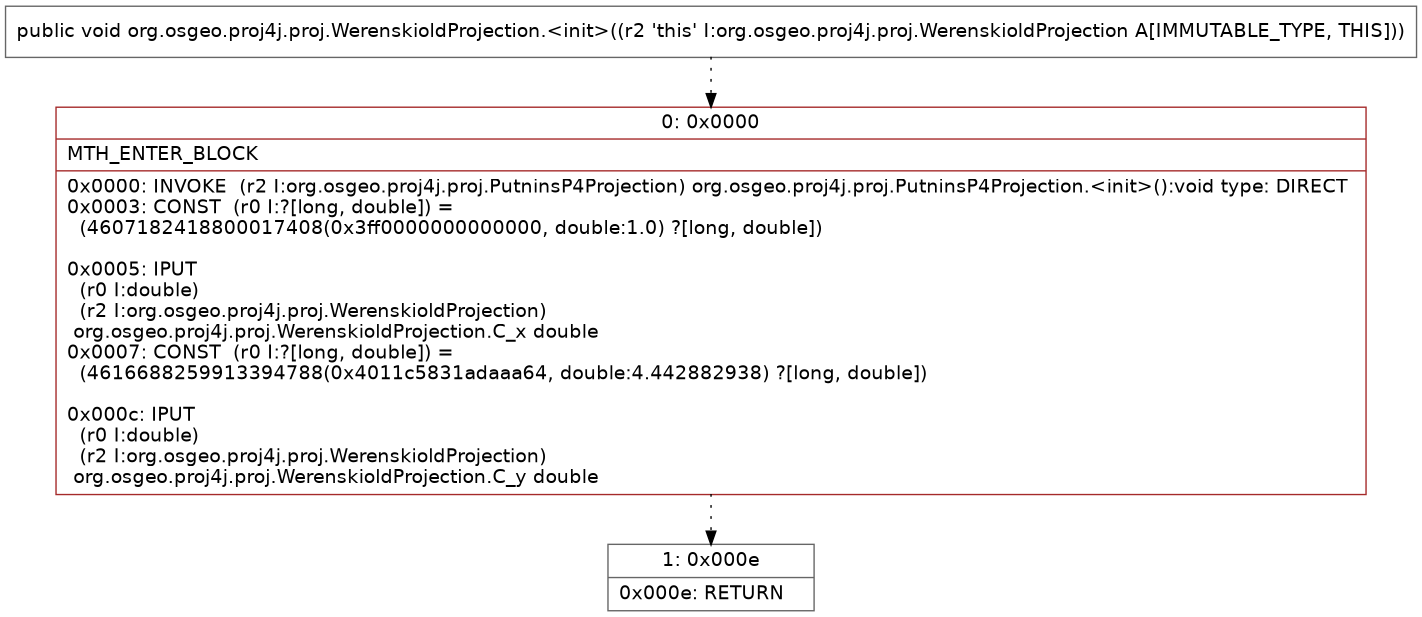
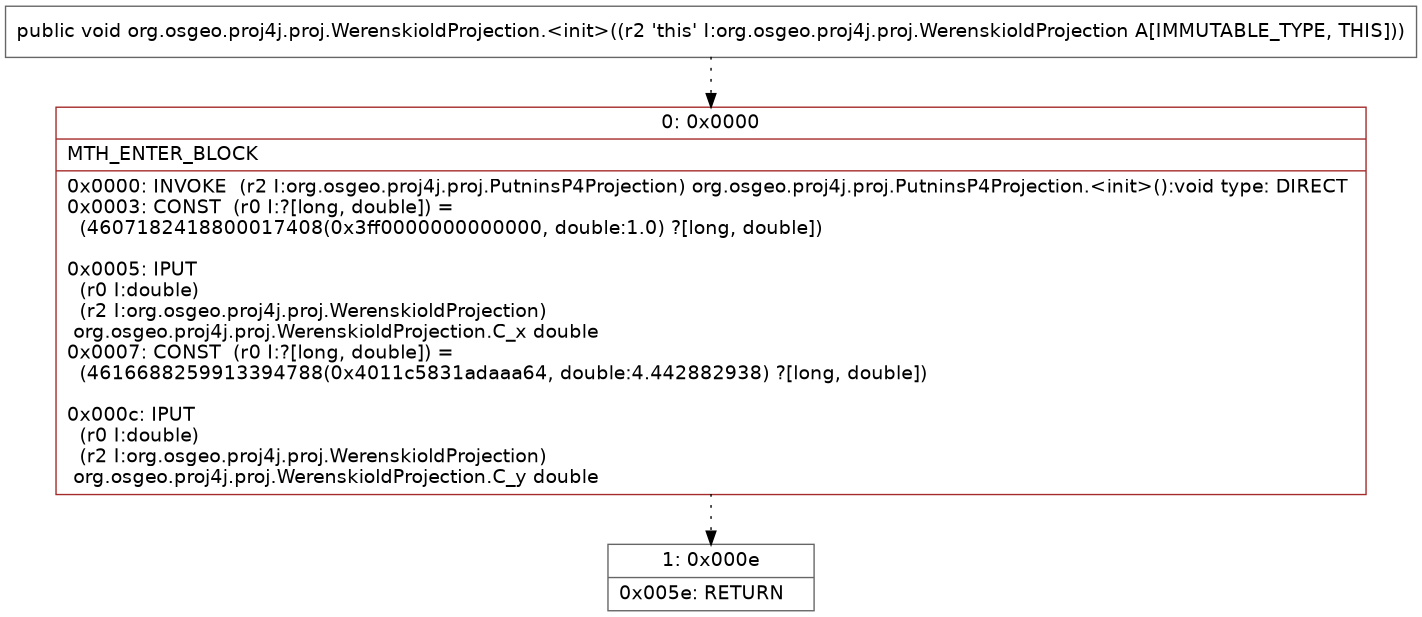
node "1: 0x000e": text "0x000e: RETURN" -> "0x005e: RETURN"
